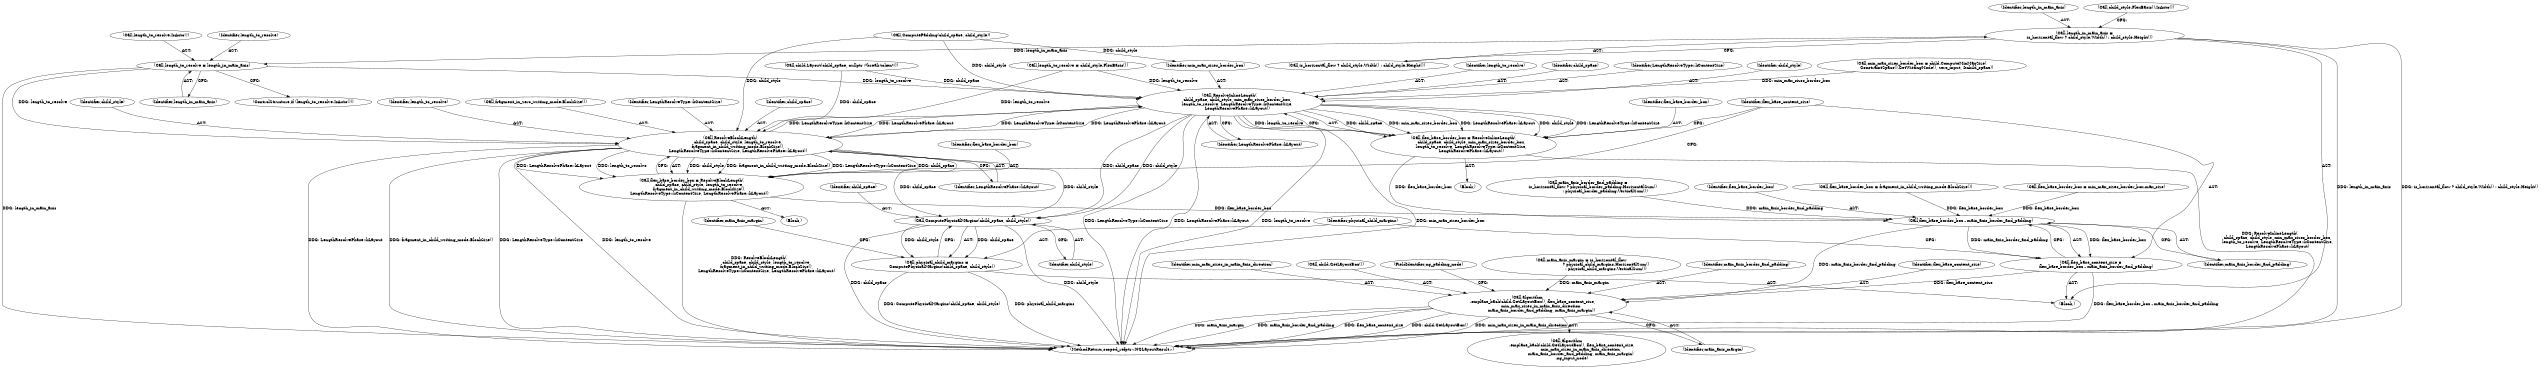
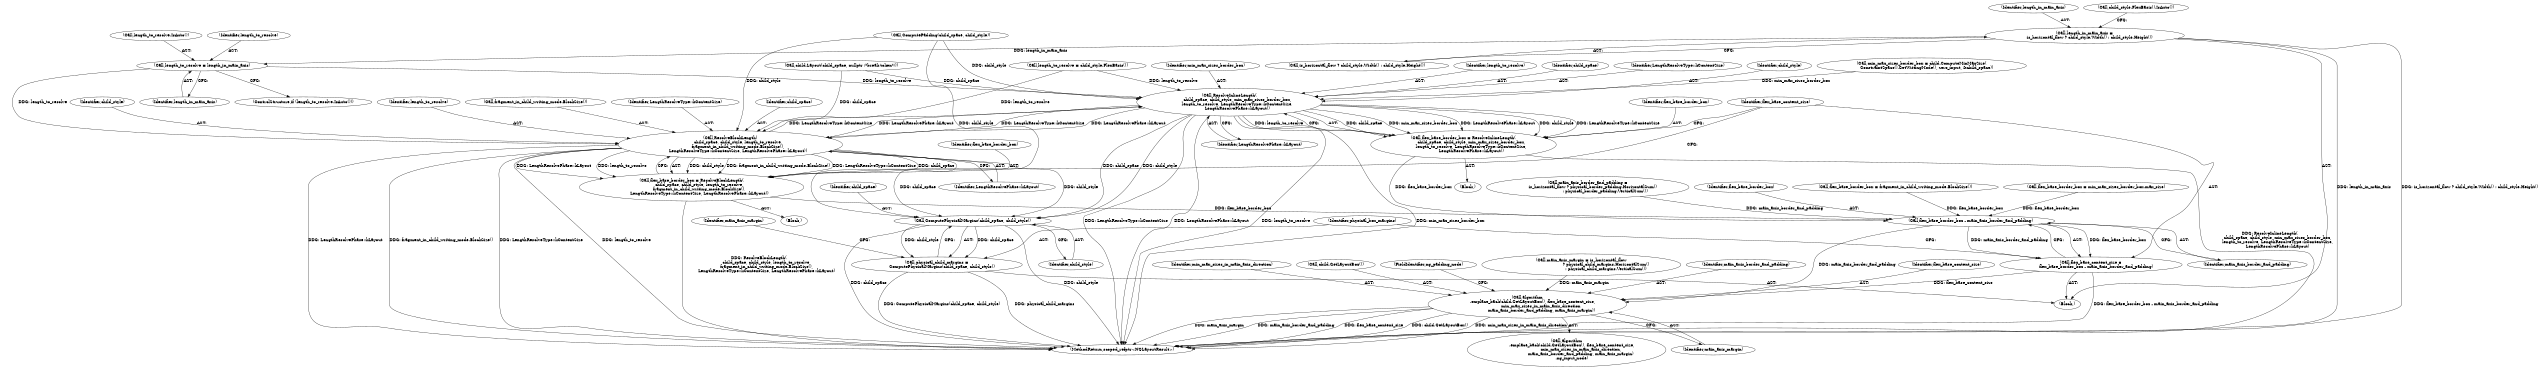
edge "(Call,ComputePadding(child_space, child_style))" -> "(Identifier,min_max_sizes_border_box)": now "(Call,ComputePadding(child_space, child_style))" -> "(Call,ComputePhysicalMargins(child_space, child_style))"
node "(Call,fragment_in_zero_writing_mode.BlockSize())": label "(Call,fragment_in_zero_writing_mode.BlockSize())" -> "(Call,fragment_in_child_writing_mode.BlockSize())"
node "(Identifier,physical_child_margins)": label "(Identifier,physical_child_margins)" -> "(Identifier,physical_box_margins)"
edge "(Call,length_to_resolve = length_in_main_axis)" -> "(MethodReturn,scoped_refptr<NGLayoutResult>)": removed, label "DDG: length_in_main_axis"
